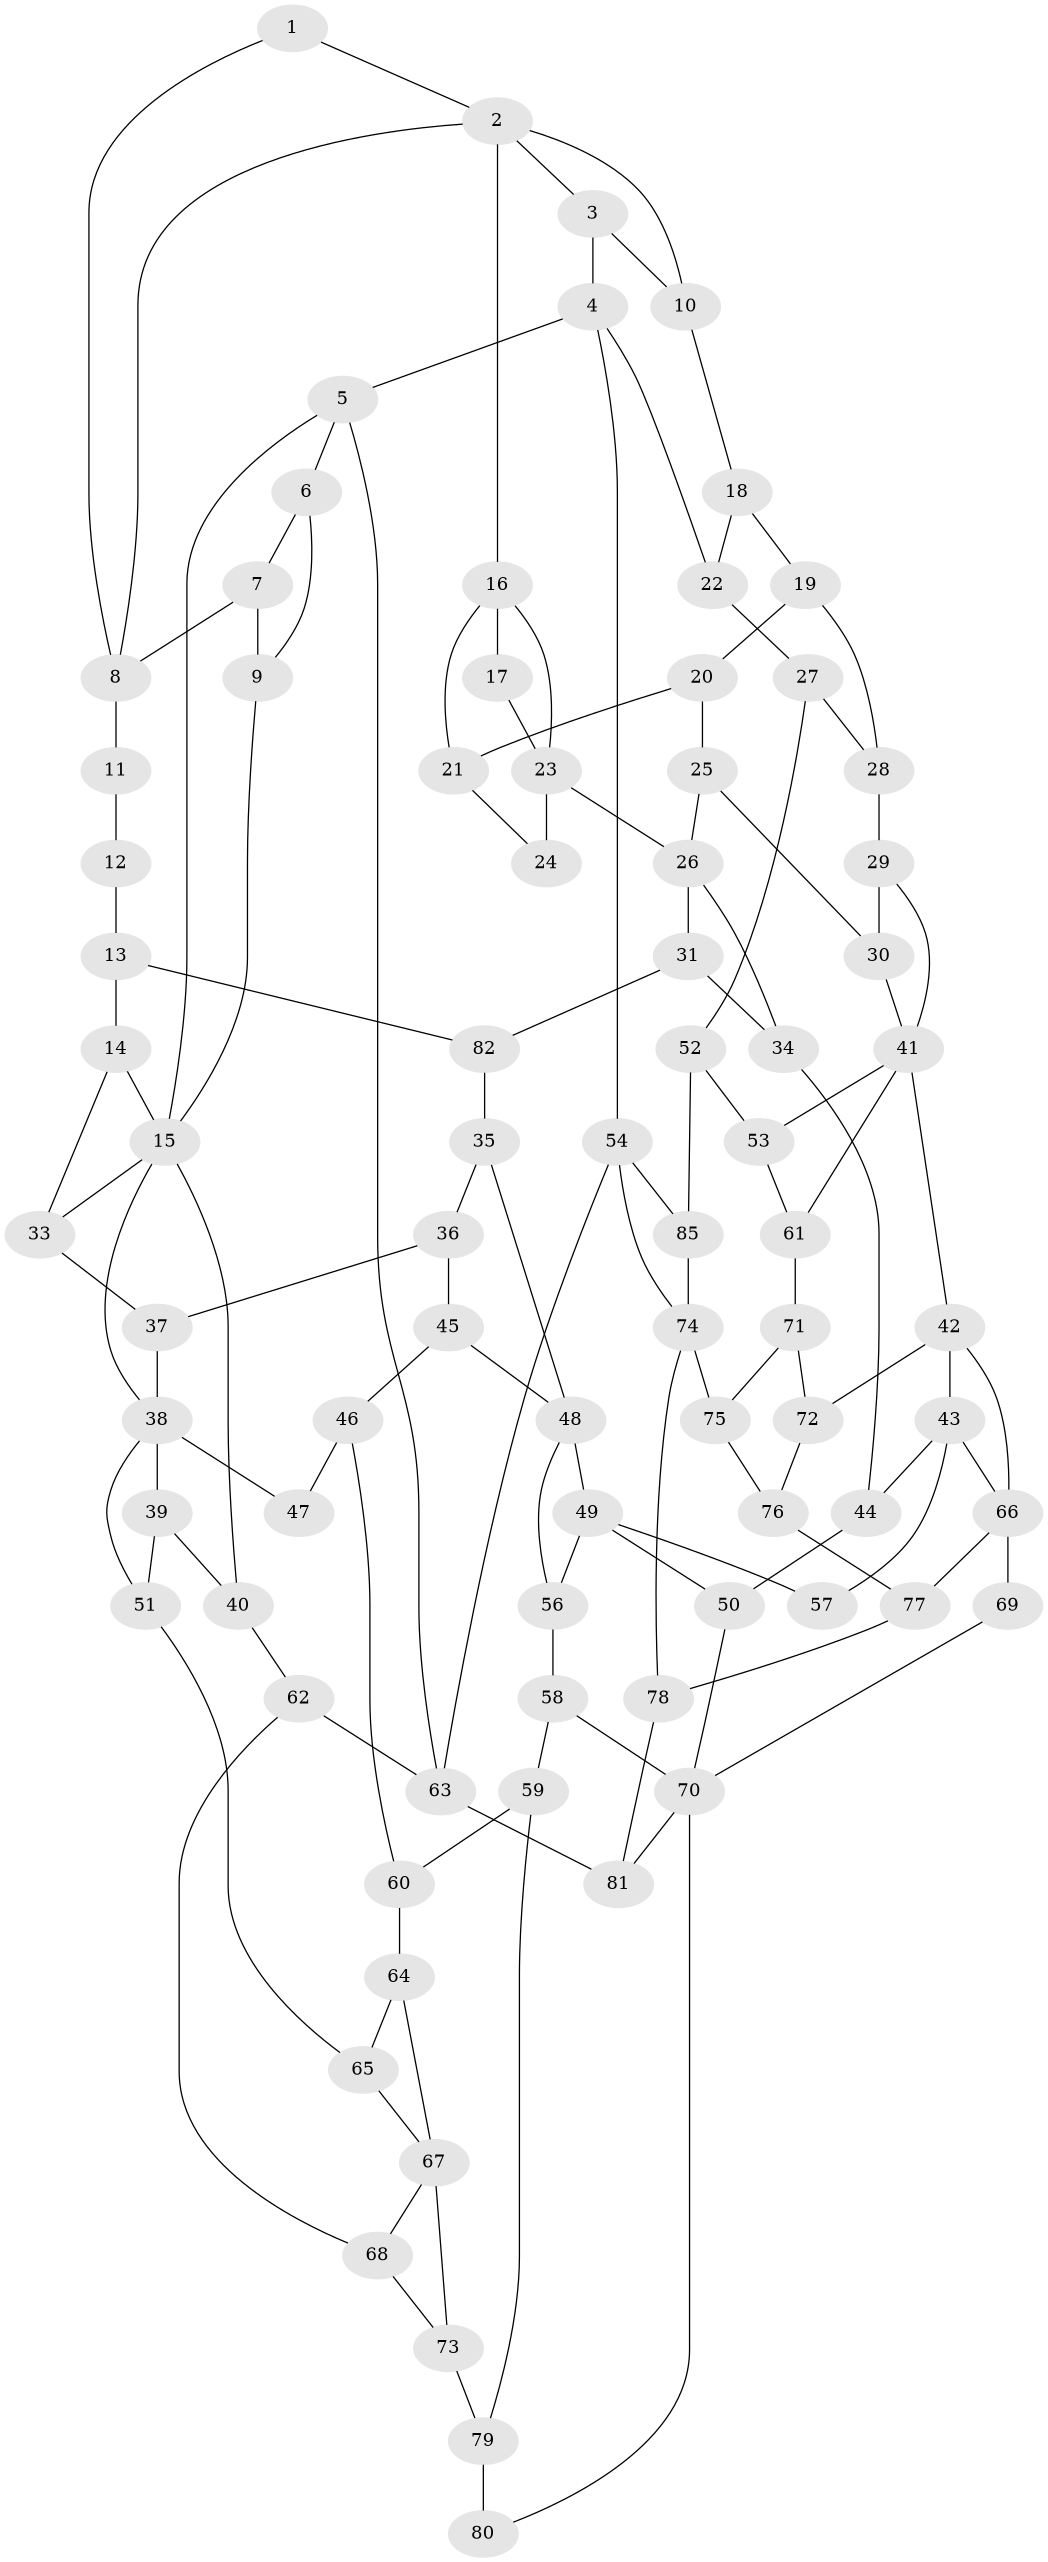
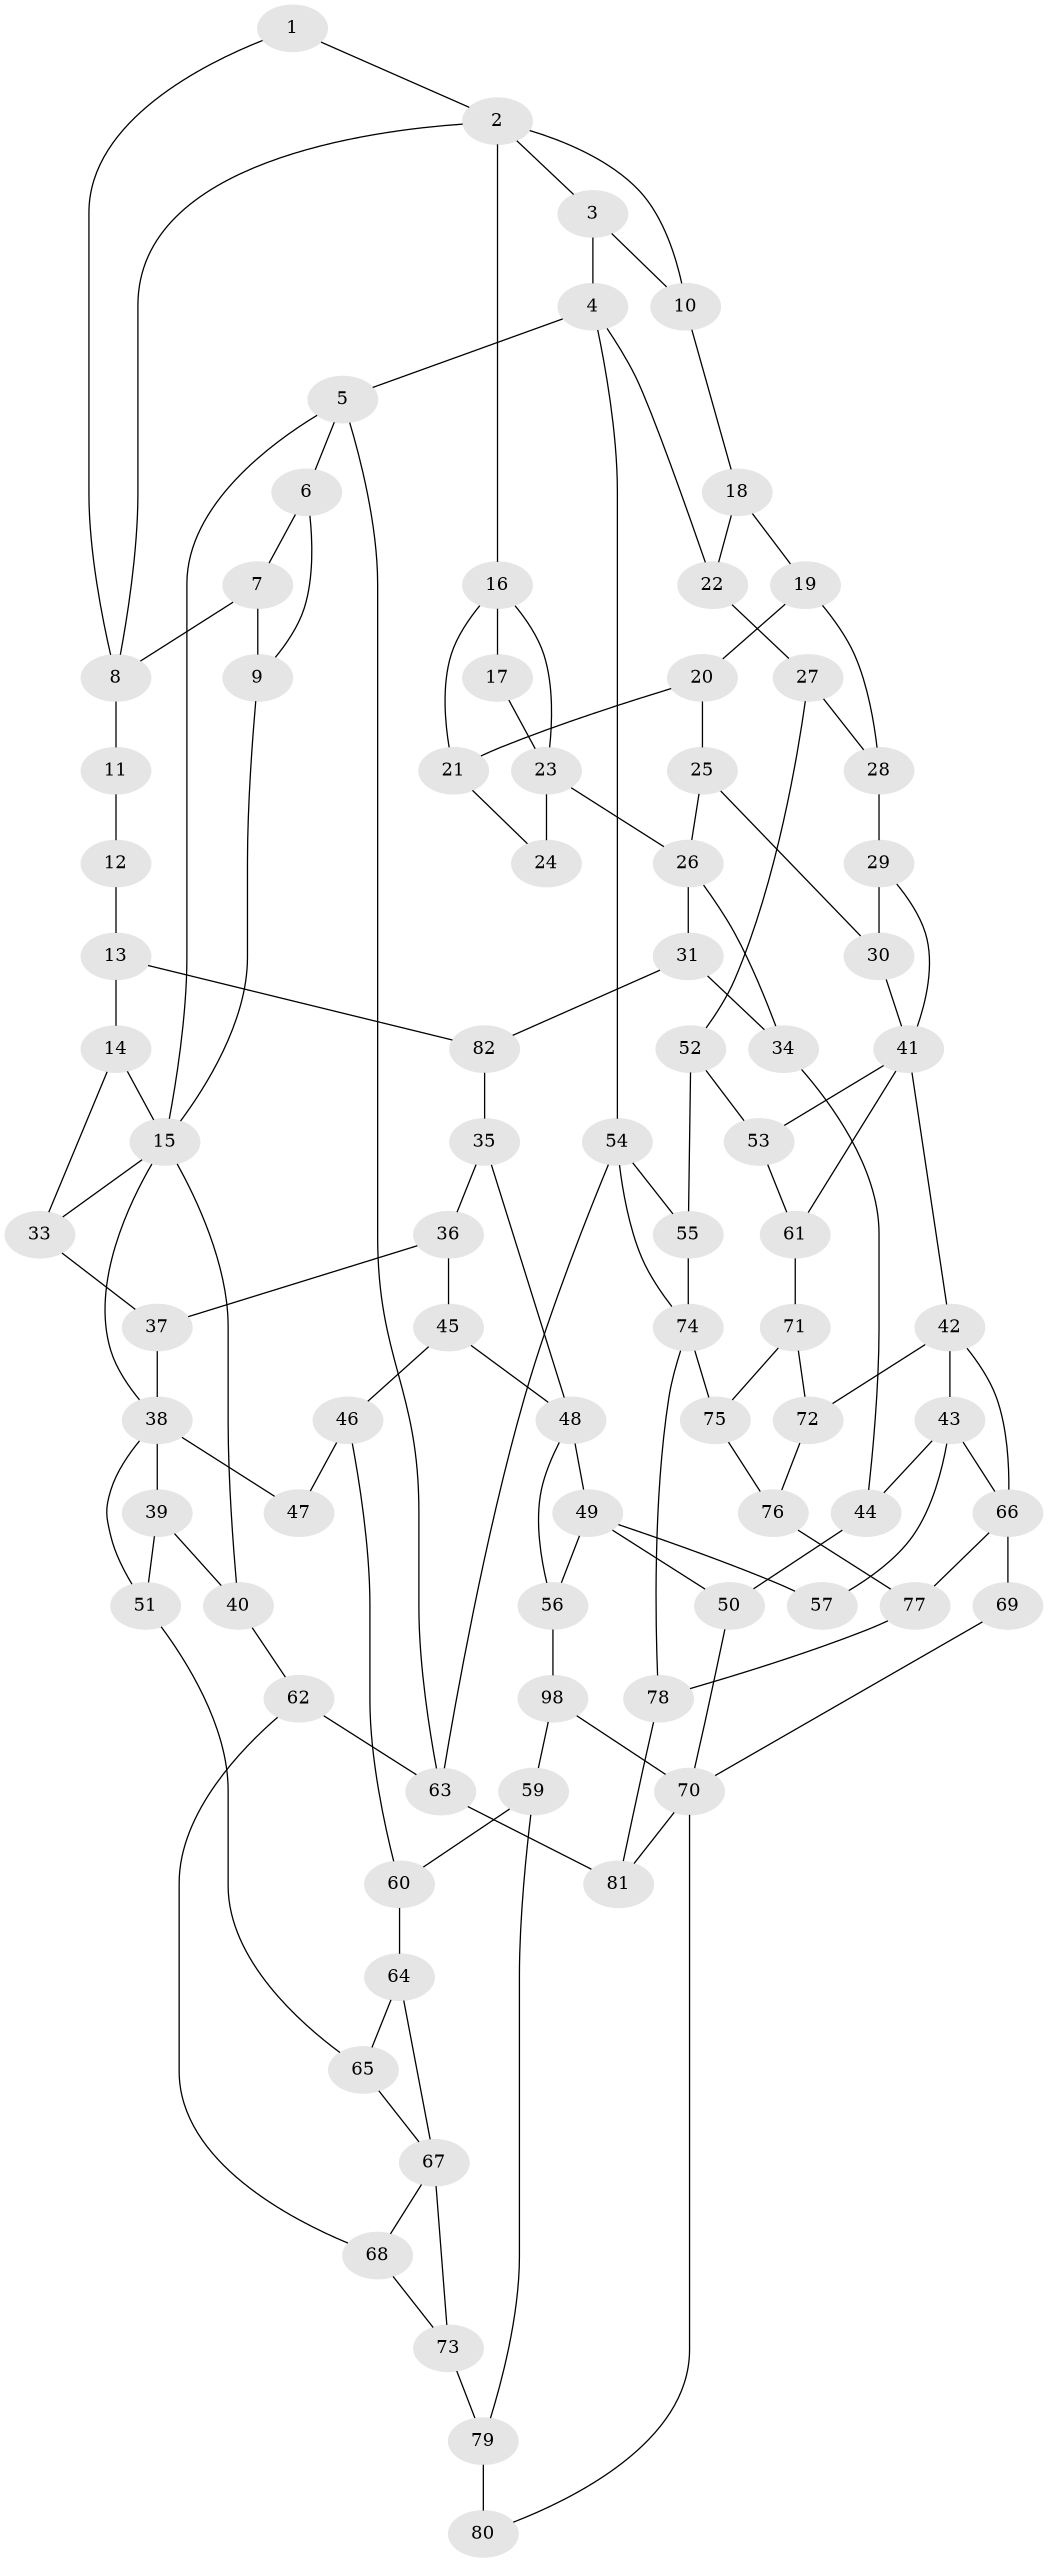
node "85": label "85" -> "55"
node "58": label "58" -> "98"
